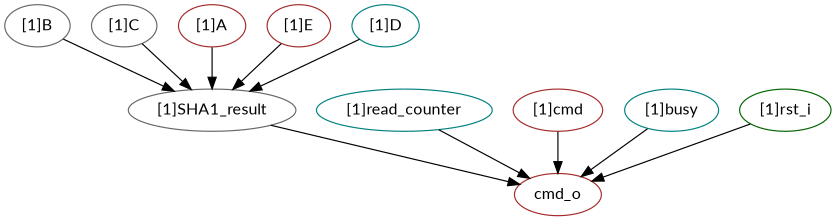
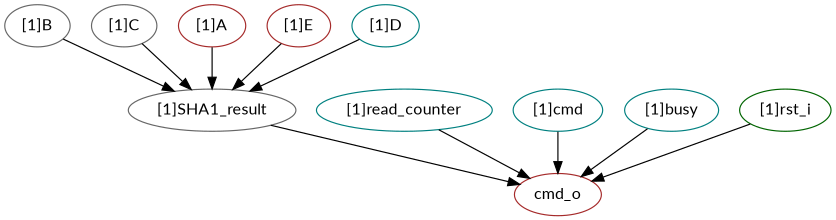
node "[1]cmd": color brown -> teal
